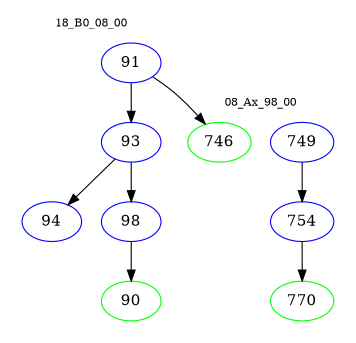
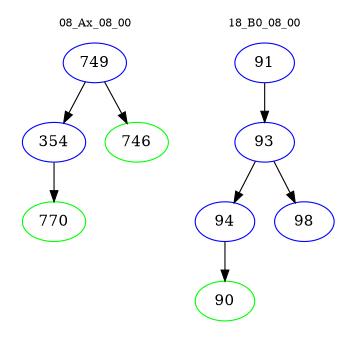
cluster "08_Ax_98_00": label "08_Ax_98_00" -> "08_Ax_08_00"
edge "91" -> "746": now "749" -> "746"
node "754": label "754" -> "354"
edge "98" -> "90": now "94" -> "90"
